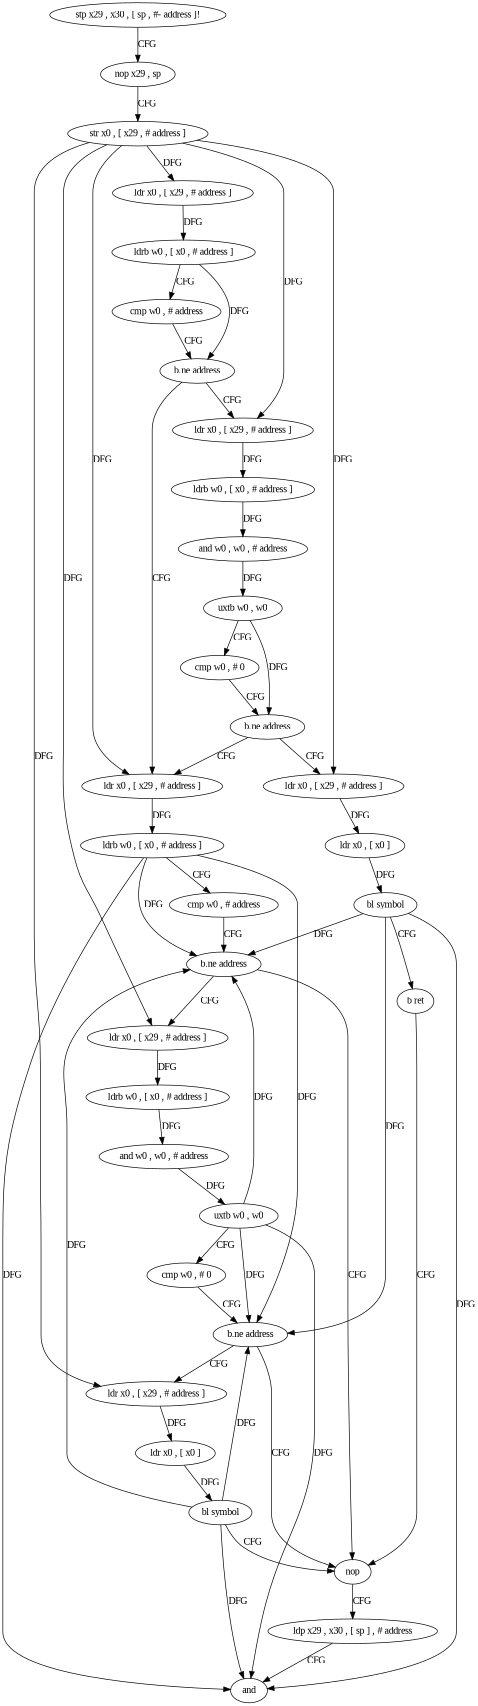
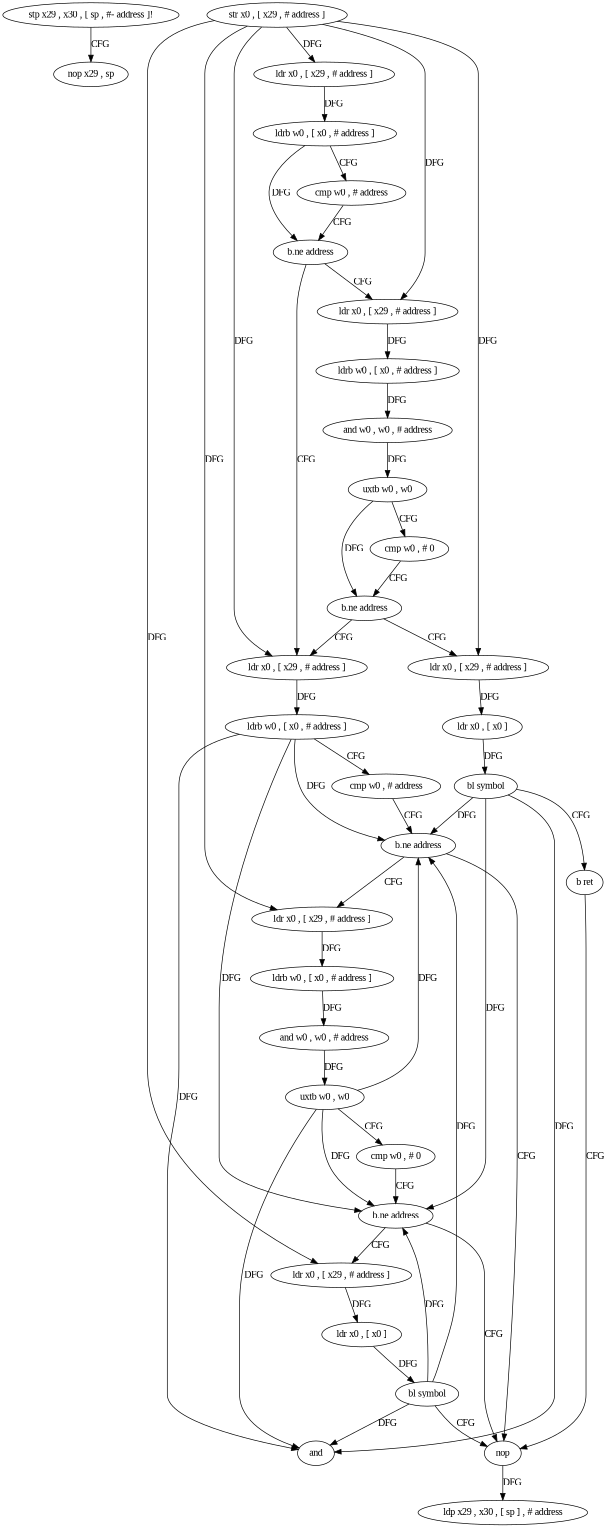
edge "nop x29 , sp" -> "str x0 , [ x29 , # address ]": removed, label "CFG"
edge "nop" -> "ldp x29 , x30 , [ sp ] , # address": label "CFG" -> "DFG"
edge "ldp x29 , x30 , [ sp ] , # address" -> "and": removed, label "CFG"
